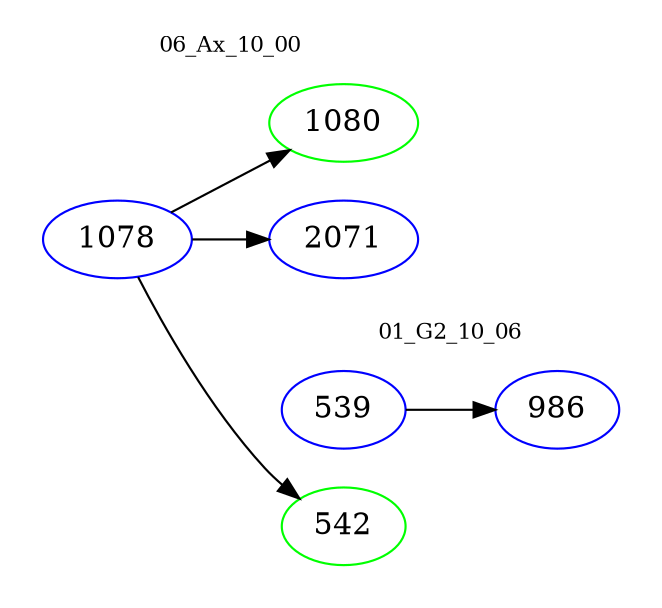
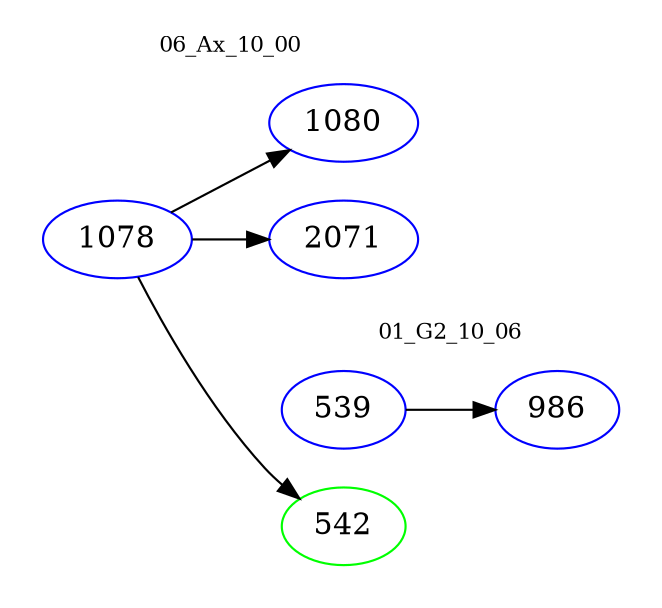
node "1080": color green -> blue
